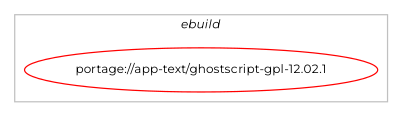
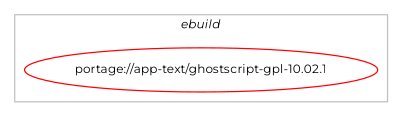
node "portage://app-text/ghostscript-gpl-12.02.1": label "portage://app-text/ghostscript-gpl-12.02.1" -> "portage://app-text/ghostscript-gpl-10.02.1"
